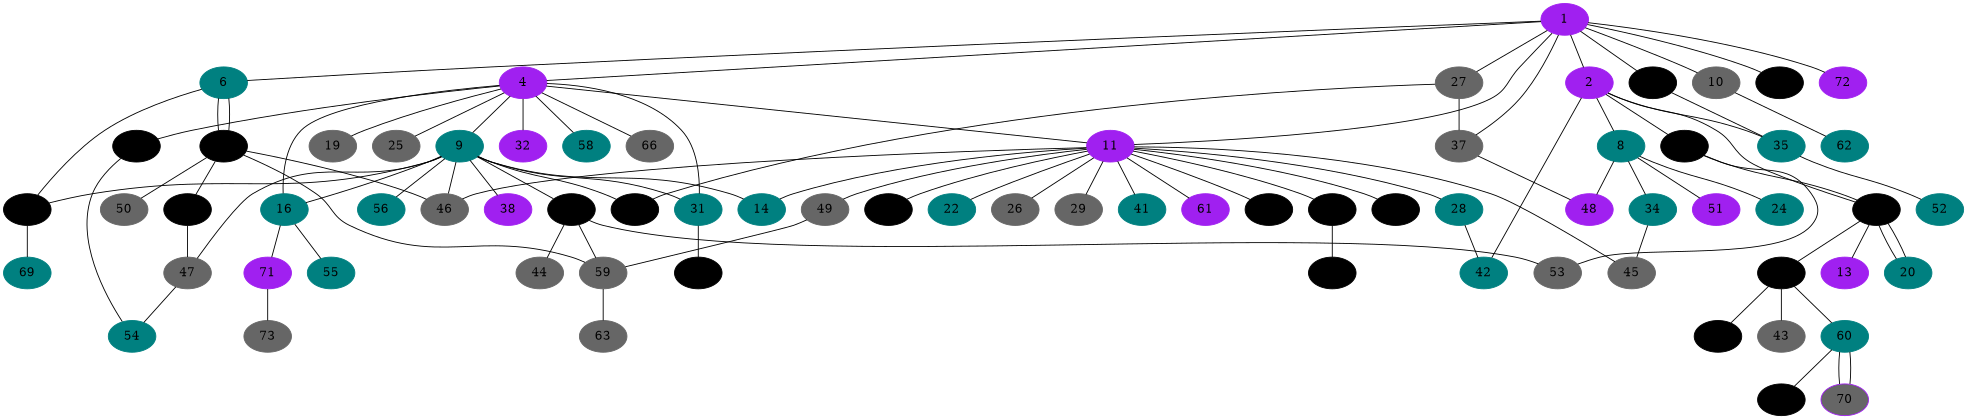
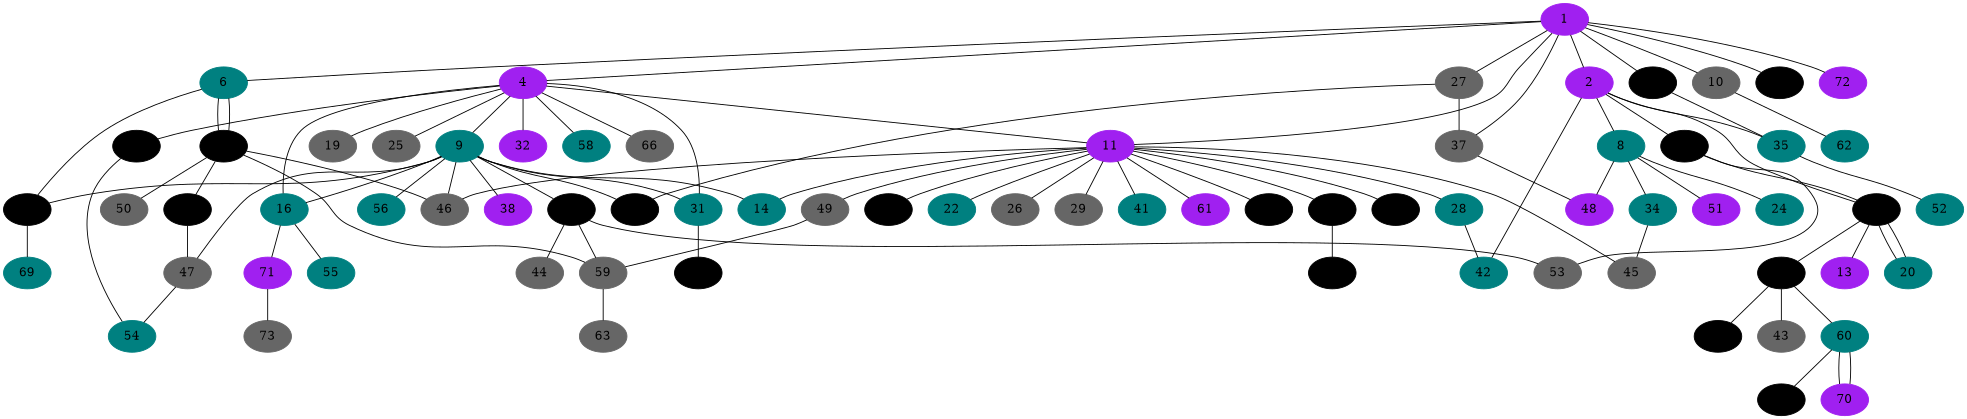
node "70": fillcolor gray40 -> purple
